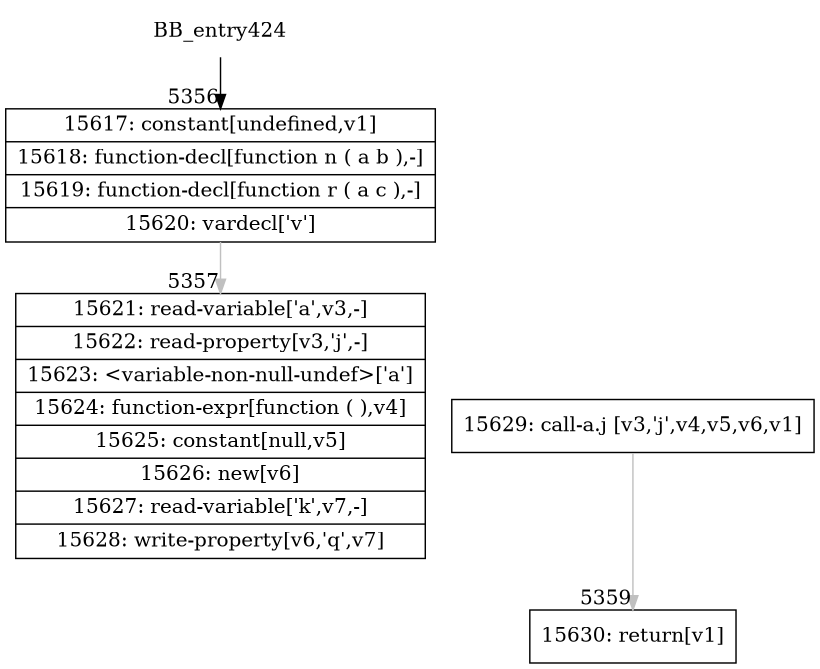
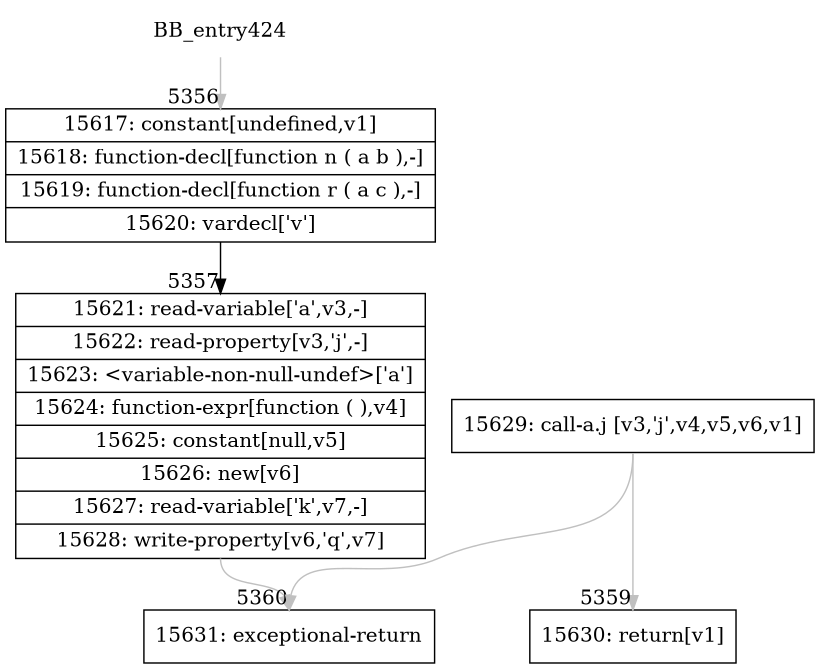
edge "BB_entry424" -> "15617: constant[undefined,v1]": color black -> gray
edge "15617: constant[undefined,v1]" -> "15621: read-variable['a',v3,-]": color gray -> black
node "15631: exceptional-return": added
